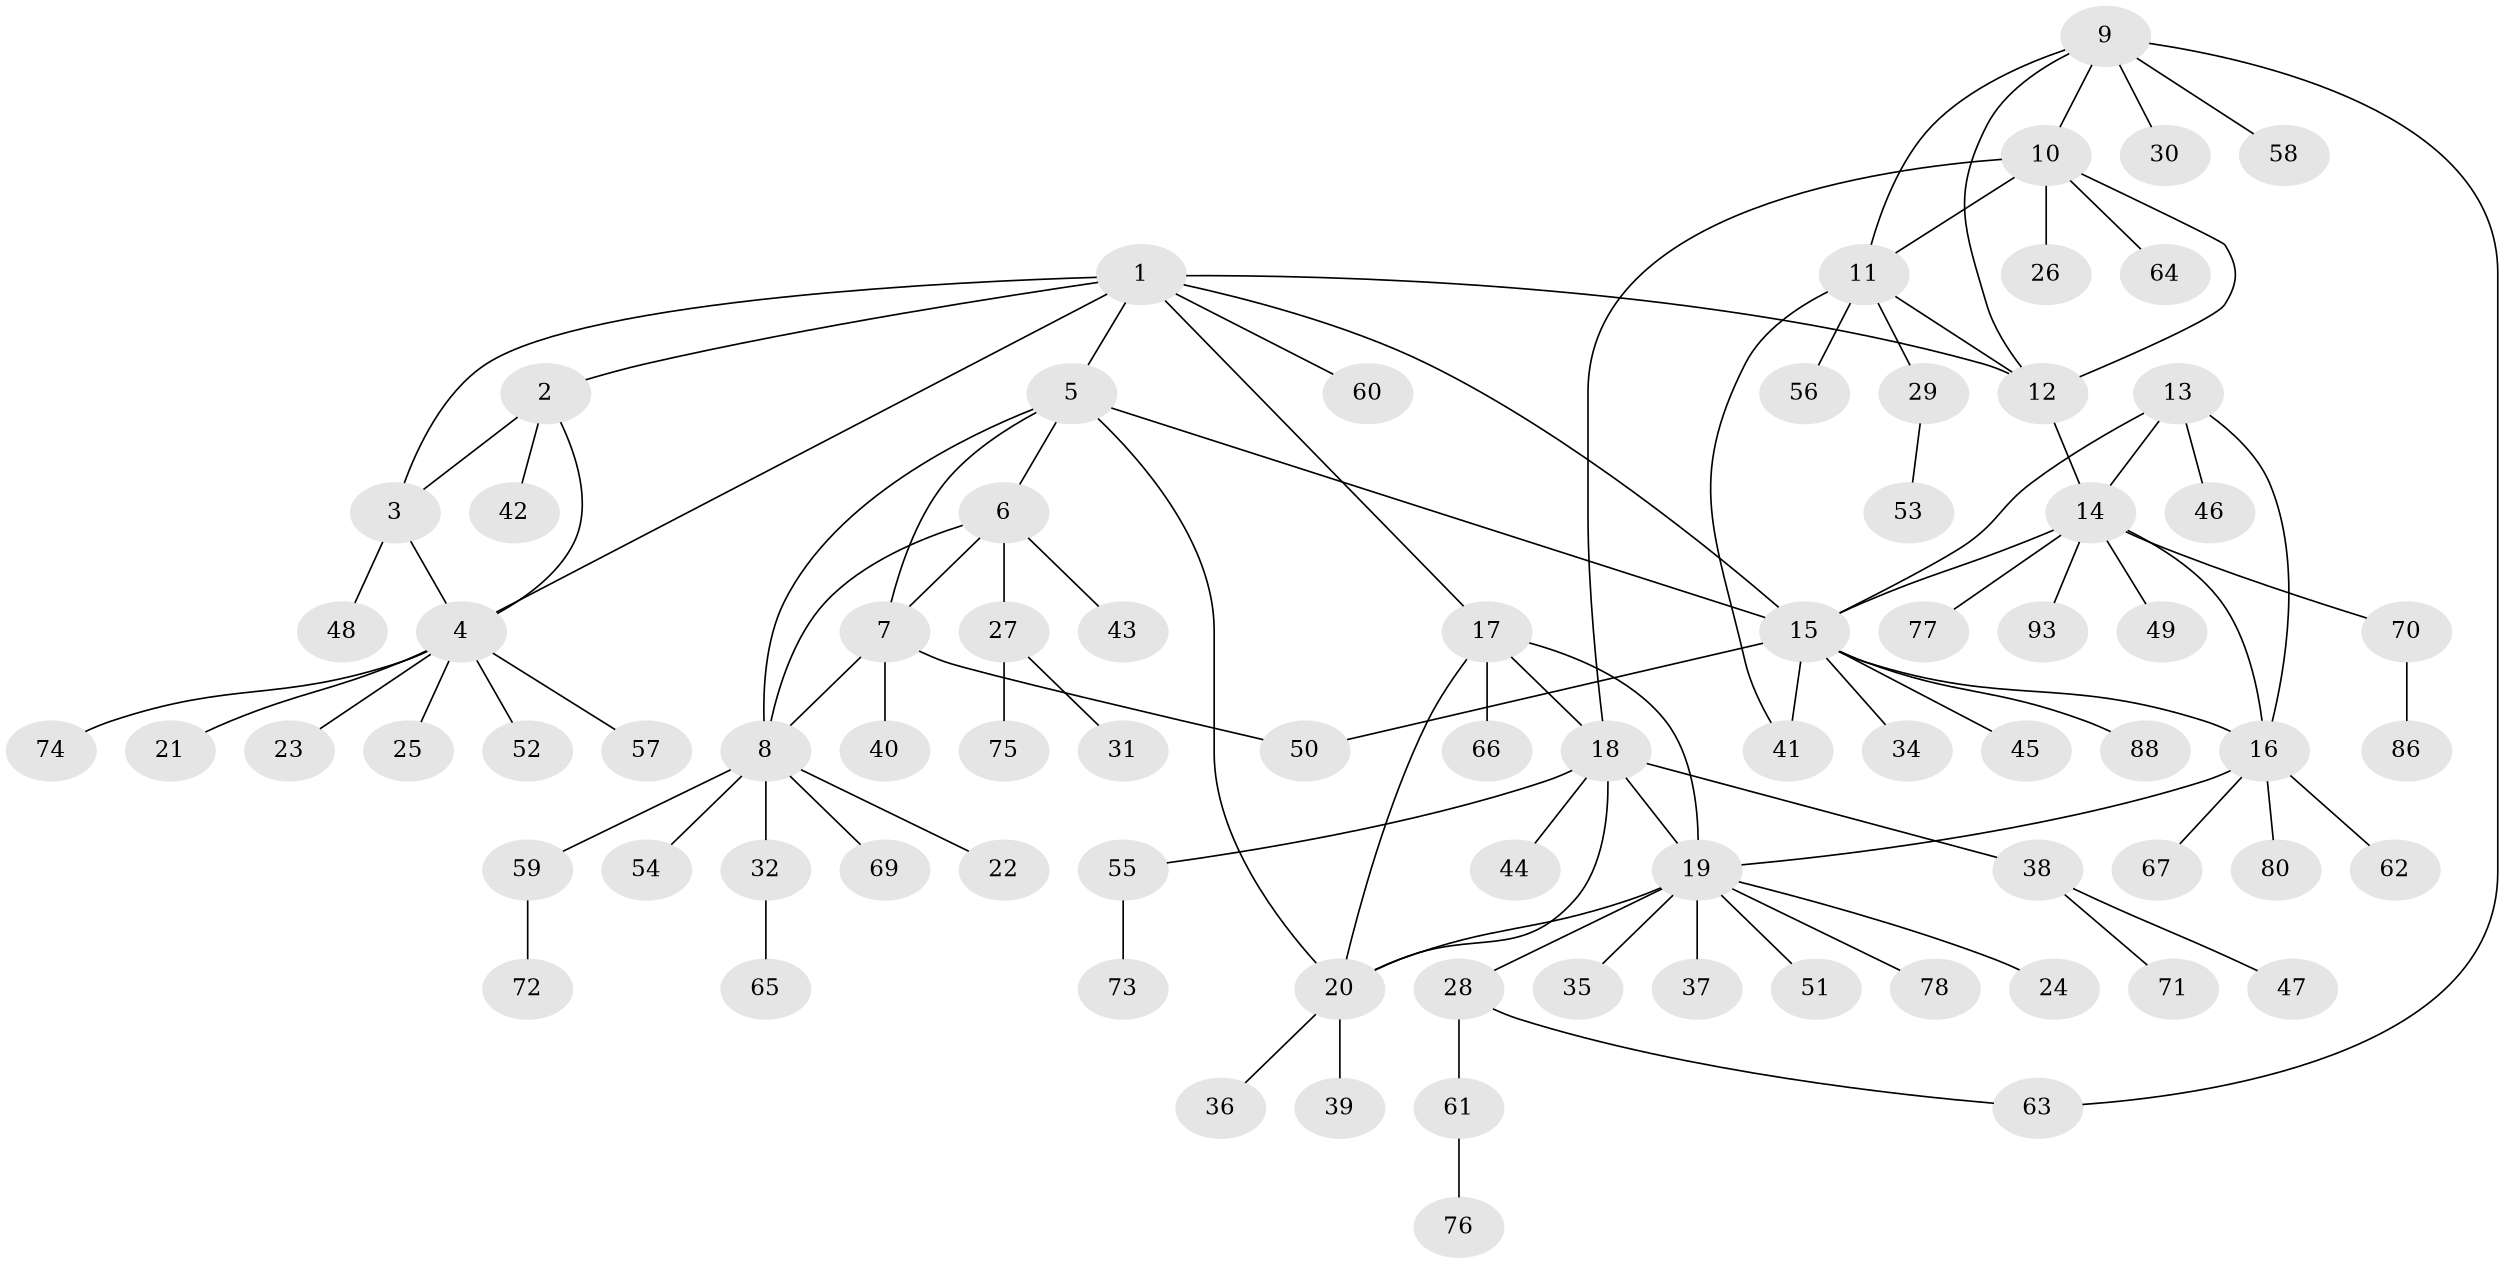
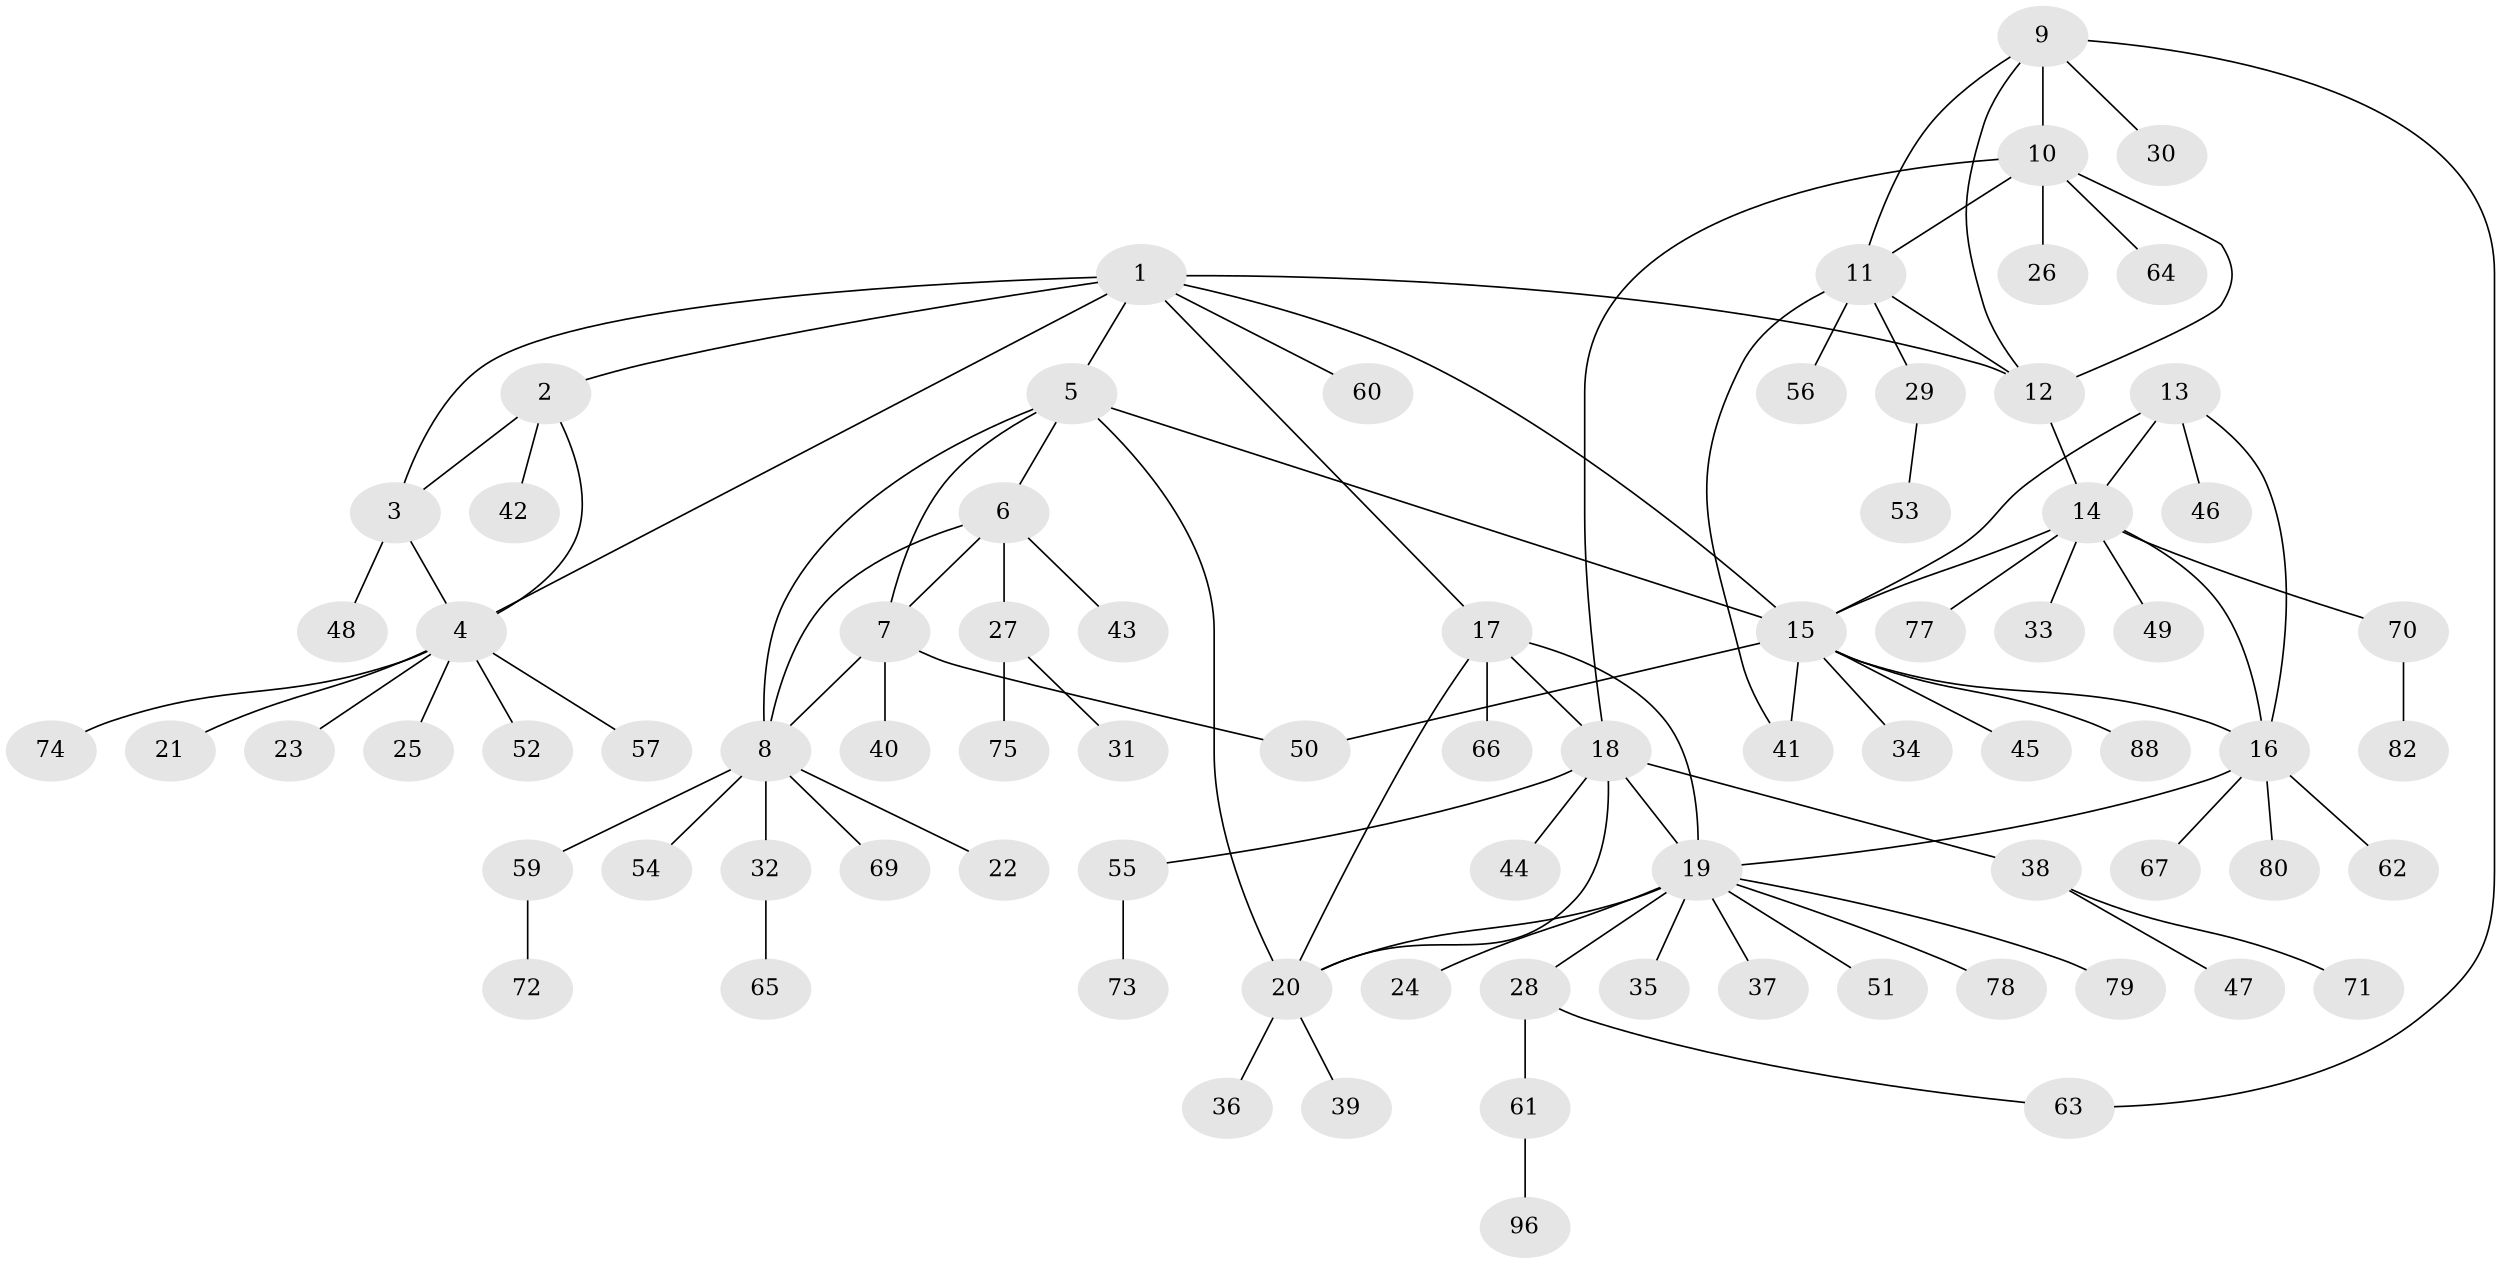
node "58": removed
node "93": label "93" -> "33"
node "86": label "86" -> "82"
node "79": added
node "76": label "76" -> "96"
